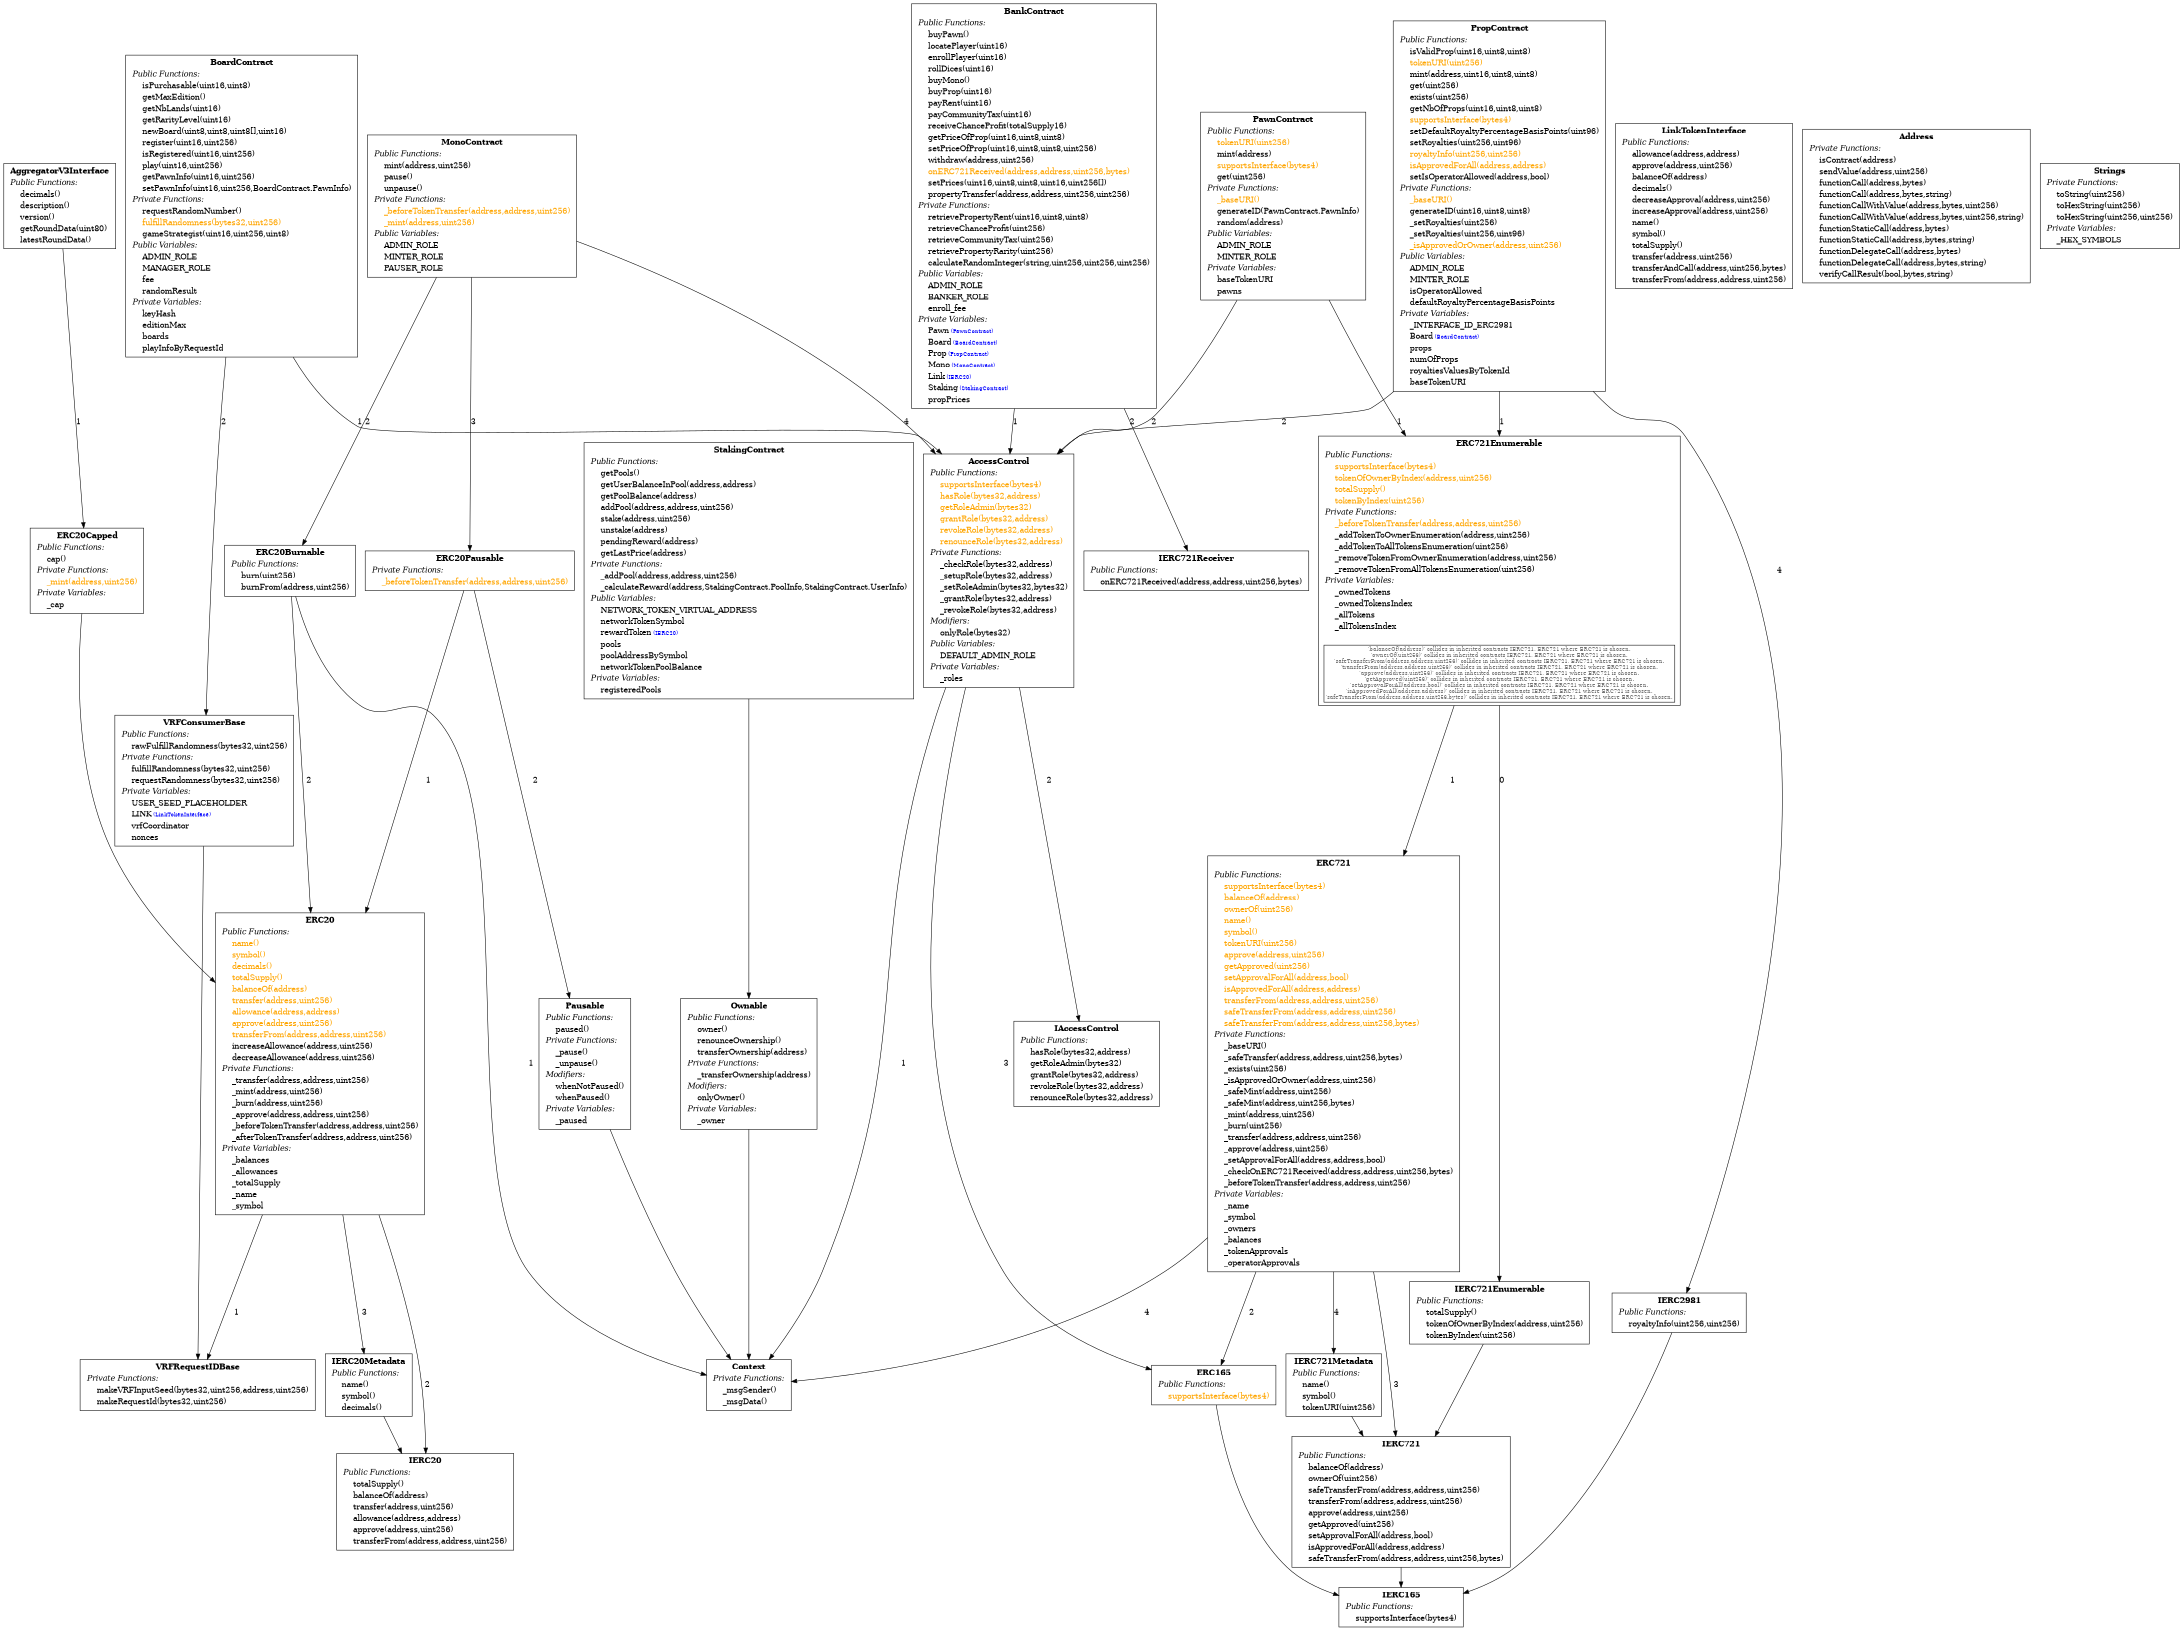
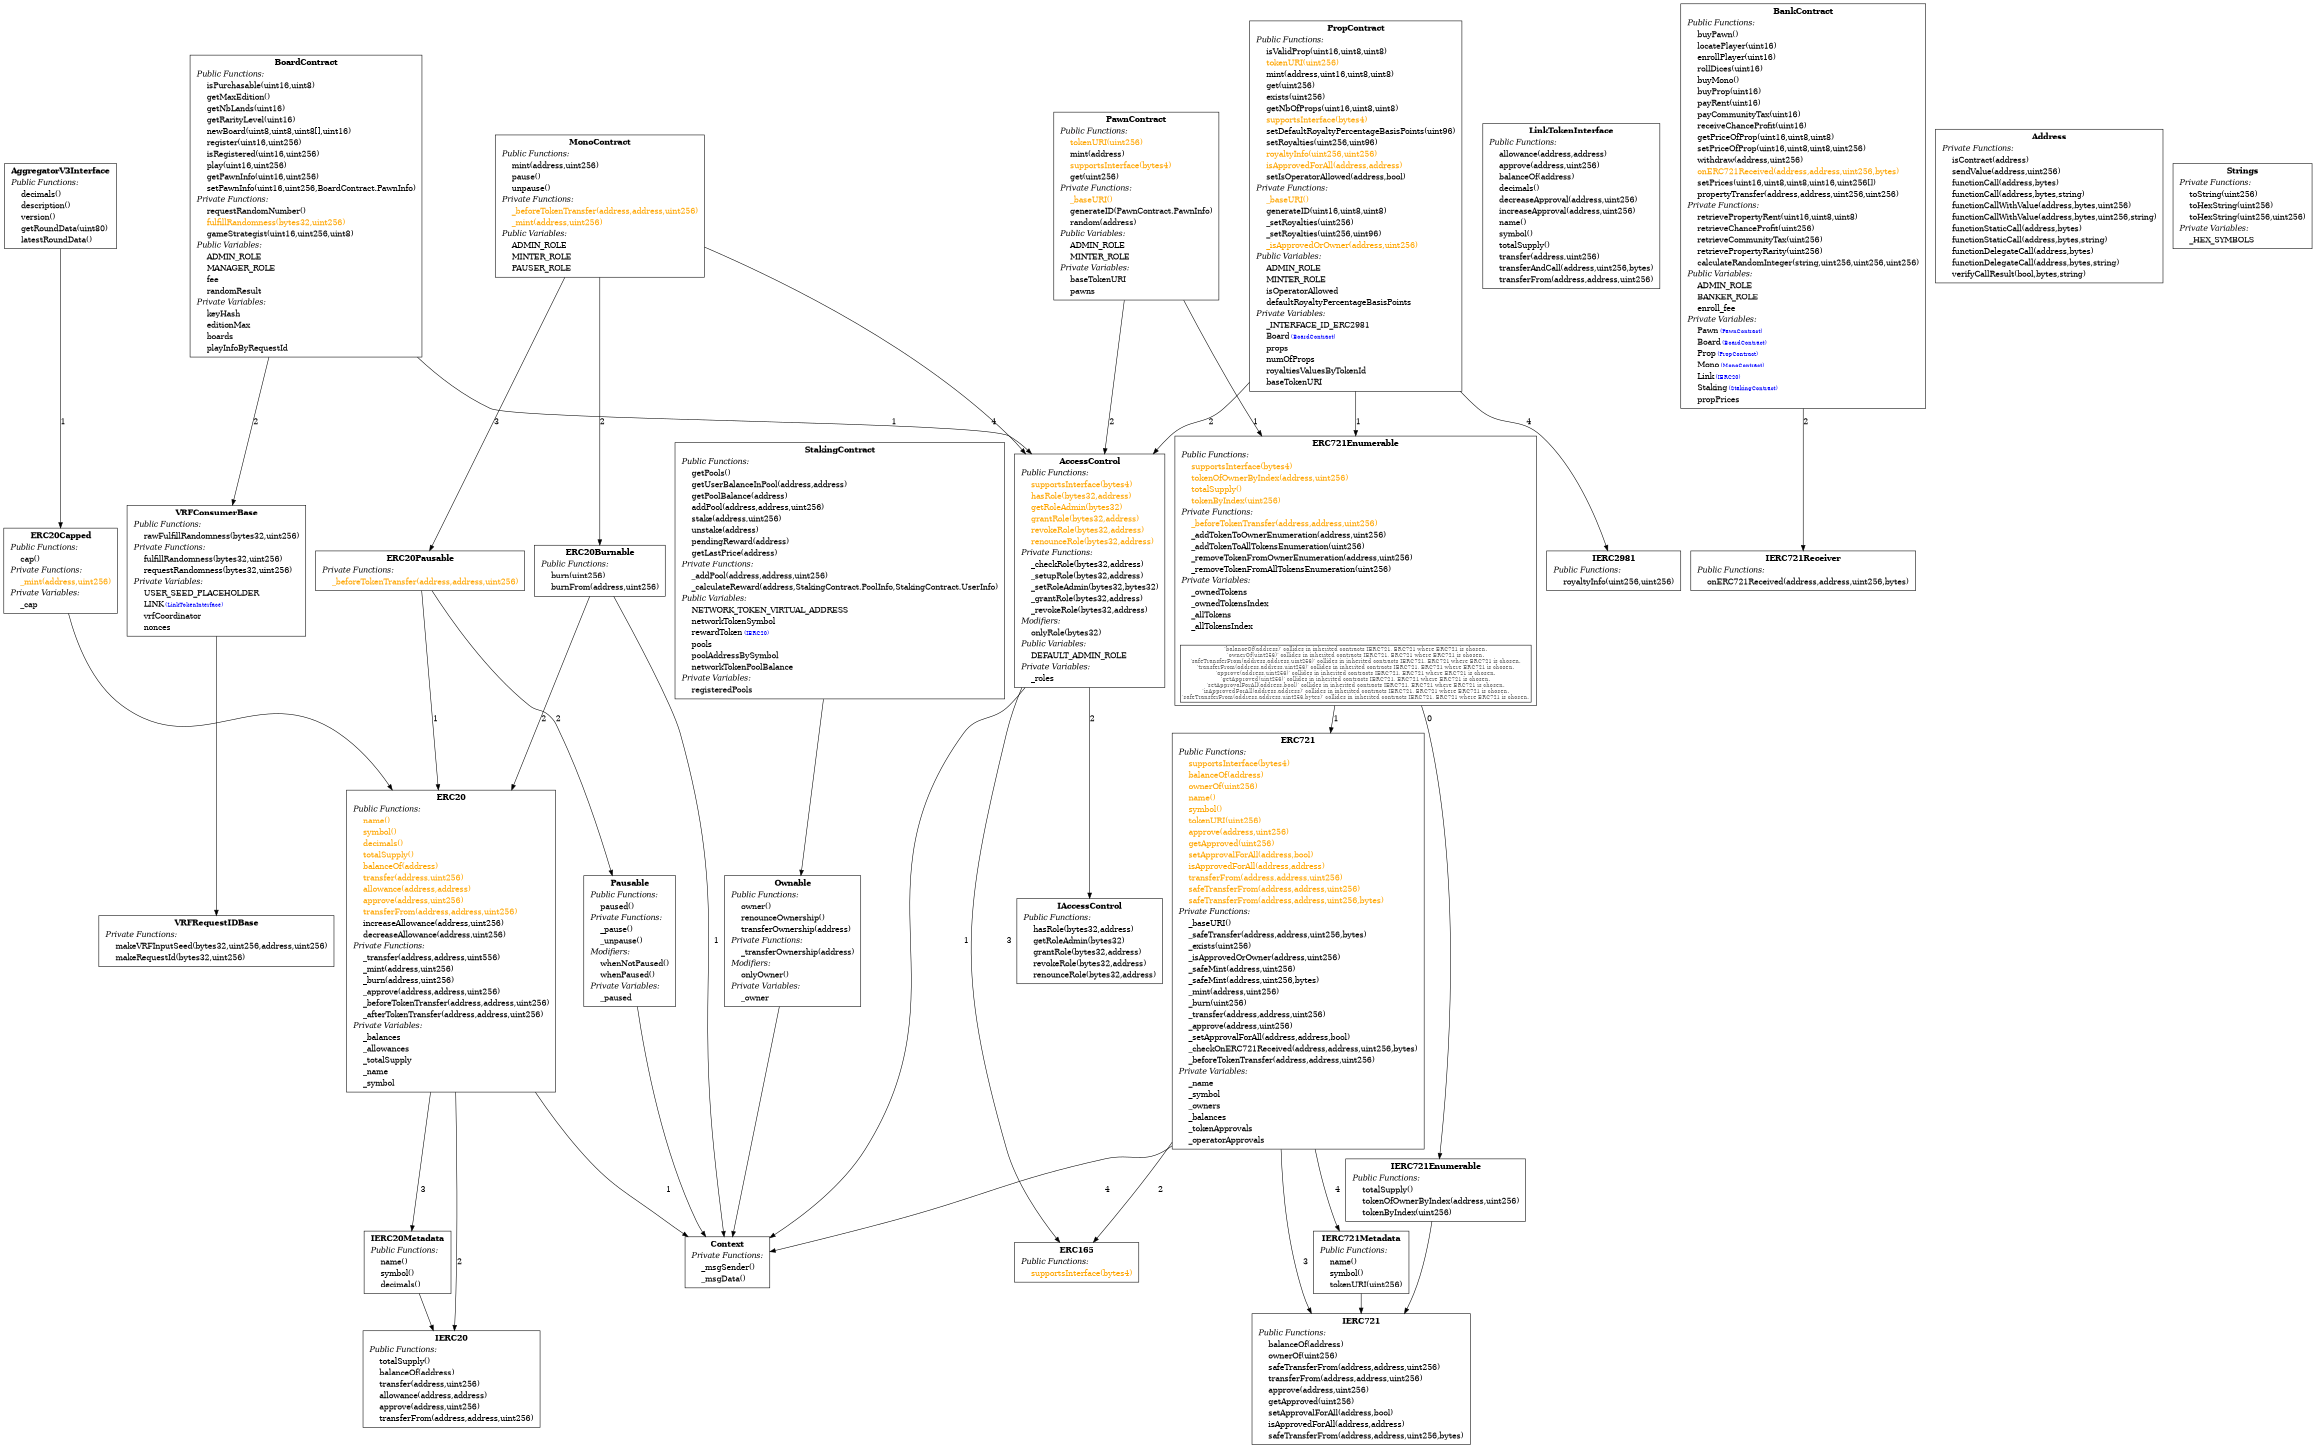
node "BankContract": text "receiveChanceProfit(totalSupply16)" -> "receiveChanceProfit(uint16)"
edge "BankContract" -> "AccessControl": removed, label "1"
node "ERC20": text "_transfer(address,address,uint256)" -> "_transfer(address,address,uint556)"
edge "ERC20" -> "VRFRequestIDBase": now "ERC20" -> "Context"
node "IERC165": removed
